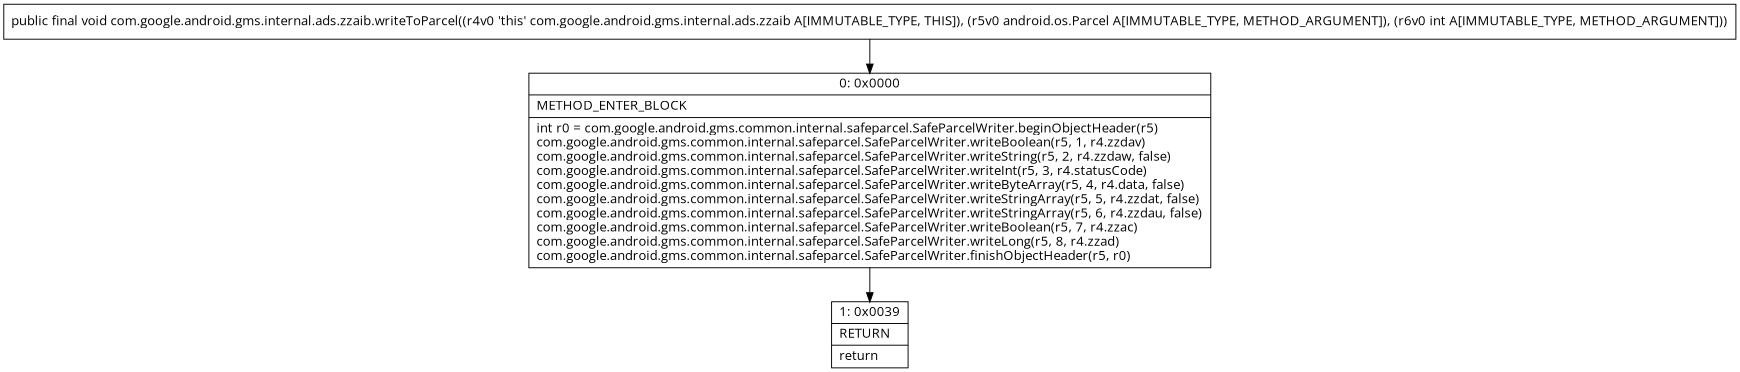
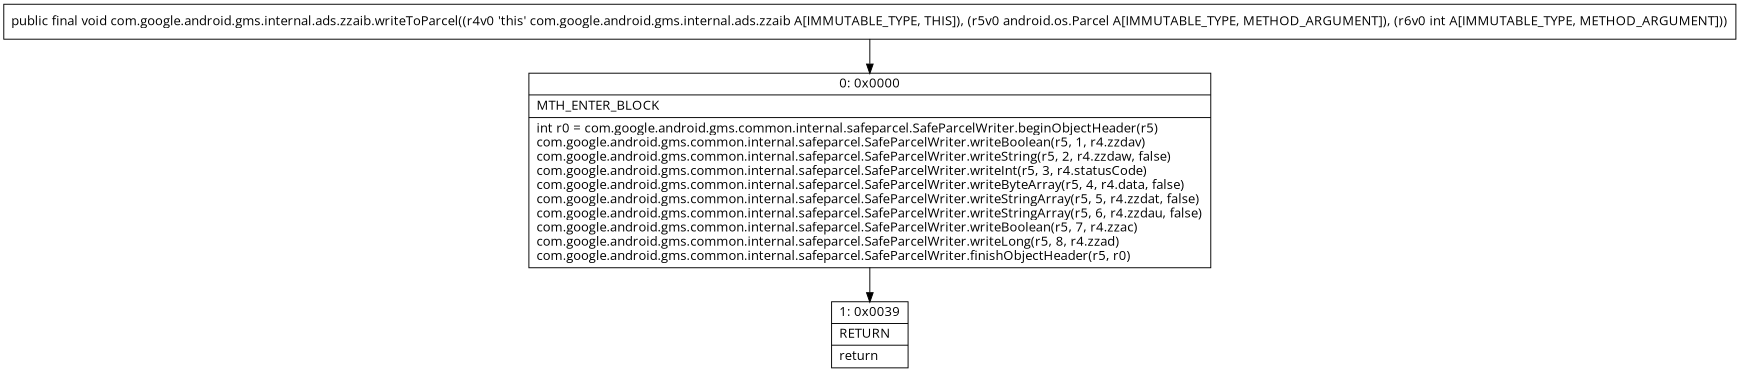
node "0: 0x0000": text "METHOD_ENTER_BLOCK" -> "MTH_ENTER_BLOCK"
